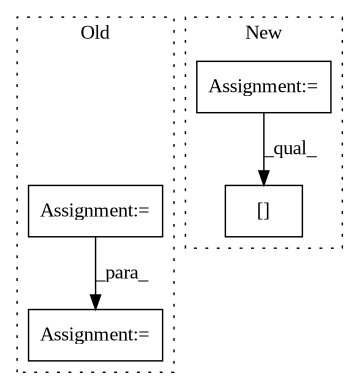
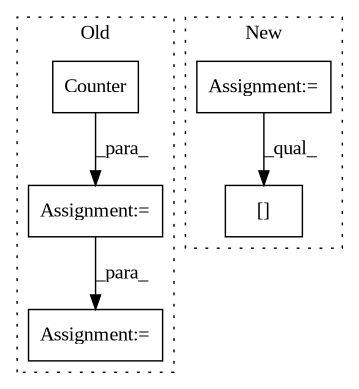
node "Counter": added
